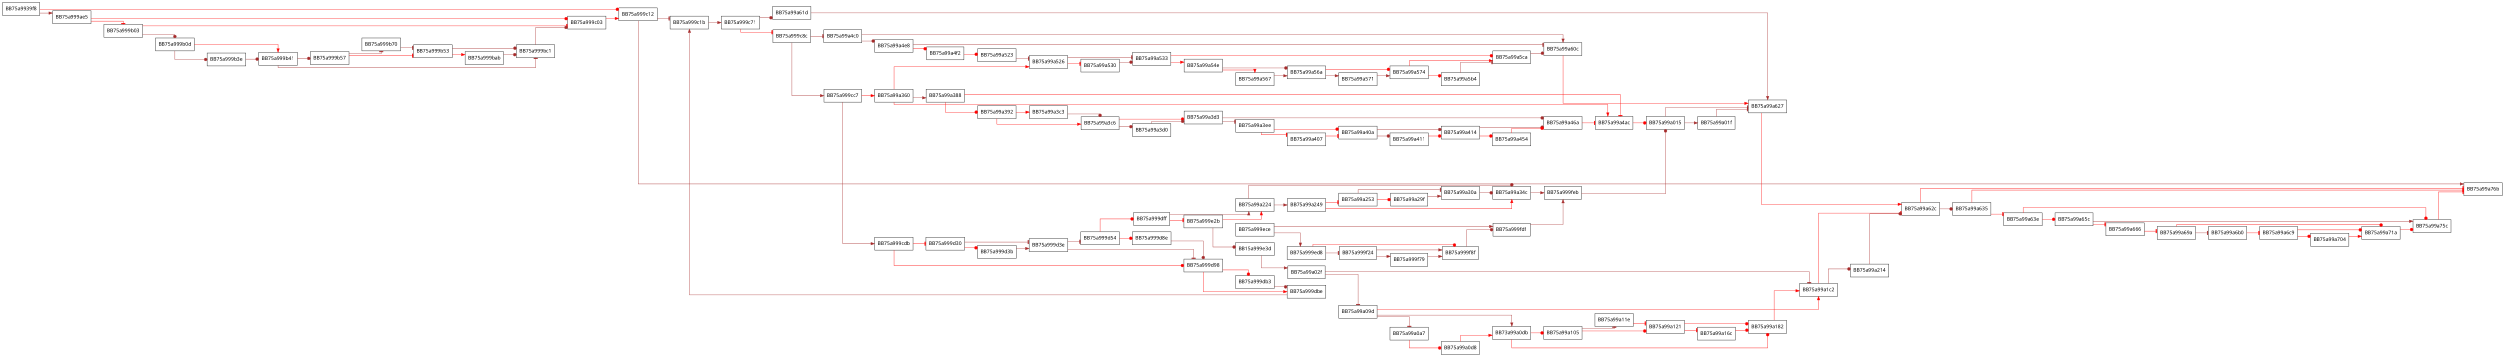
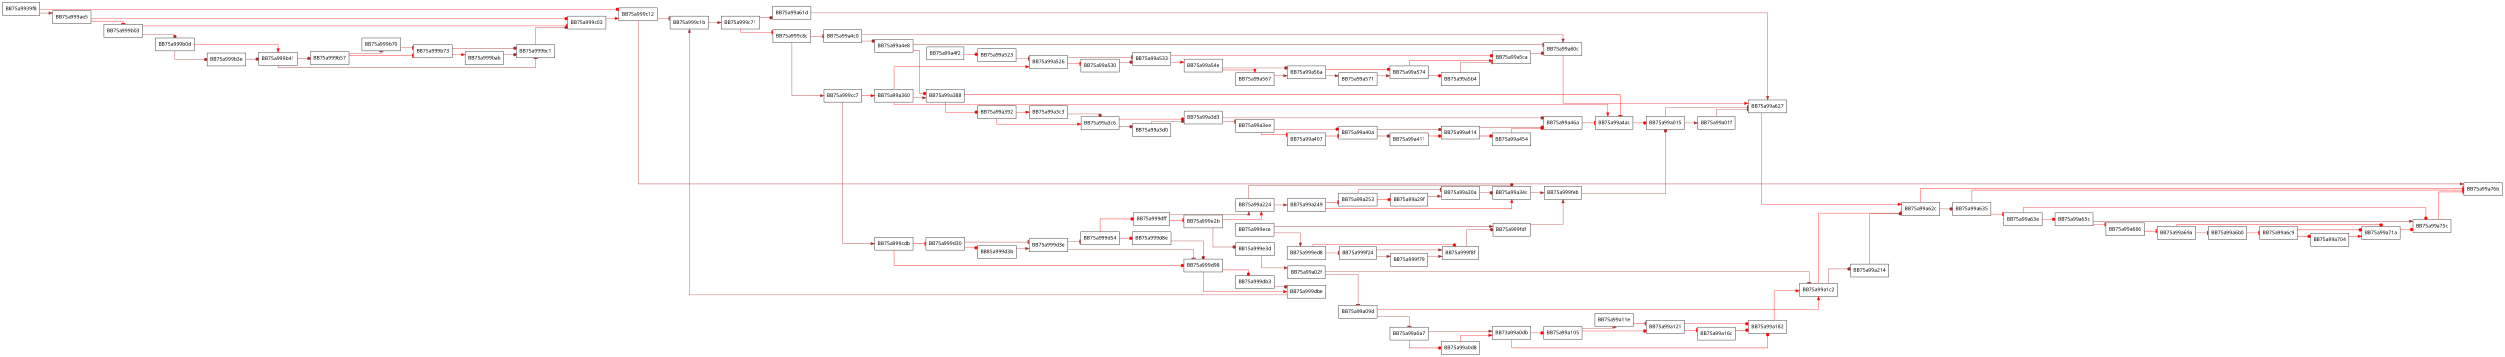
edge "BB75a99a4e8" -> "BB75a99a4f2": now "BB75a99a4e8" -> "BB75a99a388"
node "BB75a999b53": label "BB75a999b53" -> "BB75a999b73"
node "BB75a999d3b": label "BB75a999d3b" -> "BB85a999d3b"
edge "BB75a99a09d" -> "BB73a99a0db": now "BB75a99a0a7" -> "BB73a99a0db"
